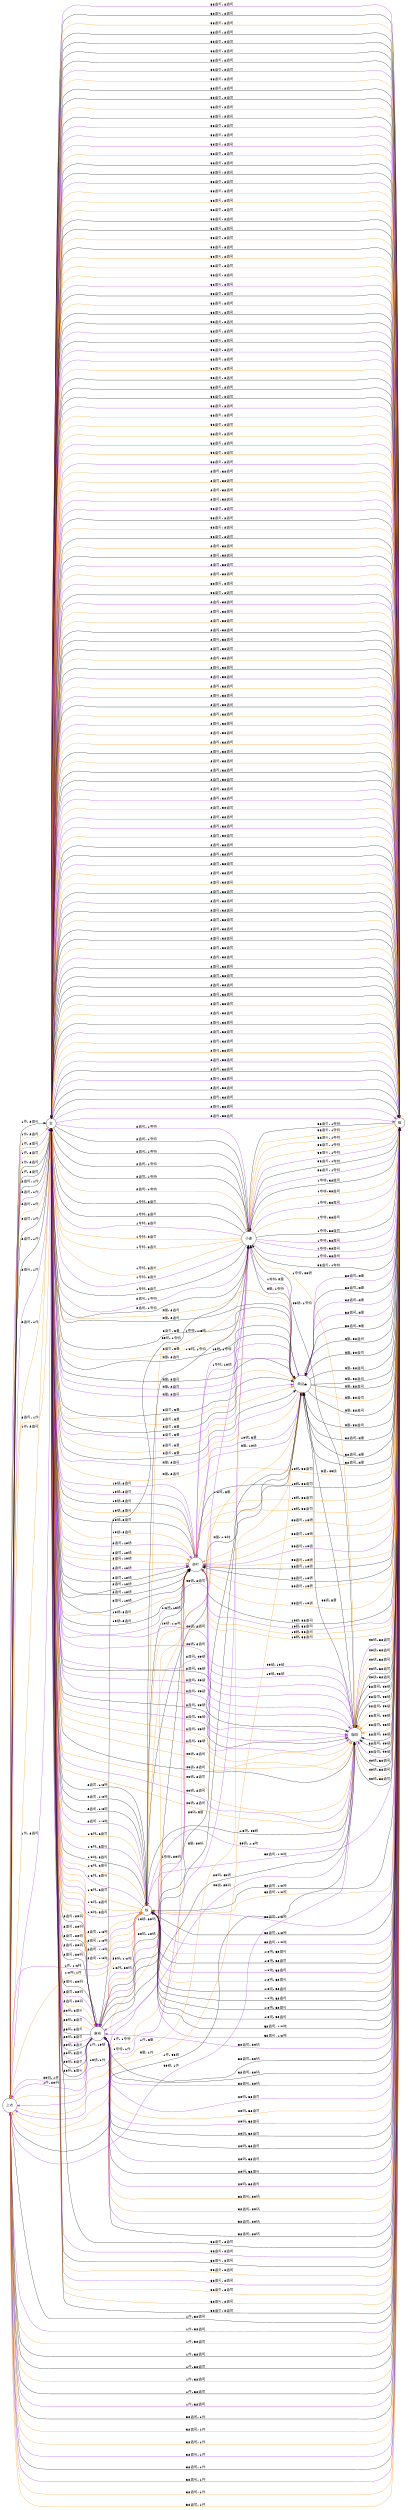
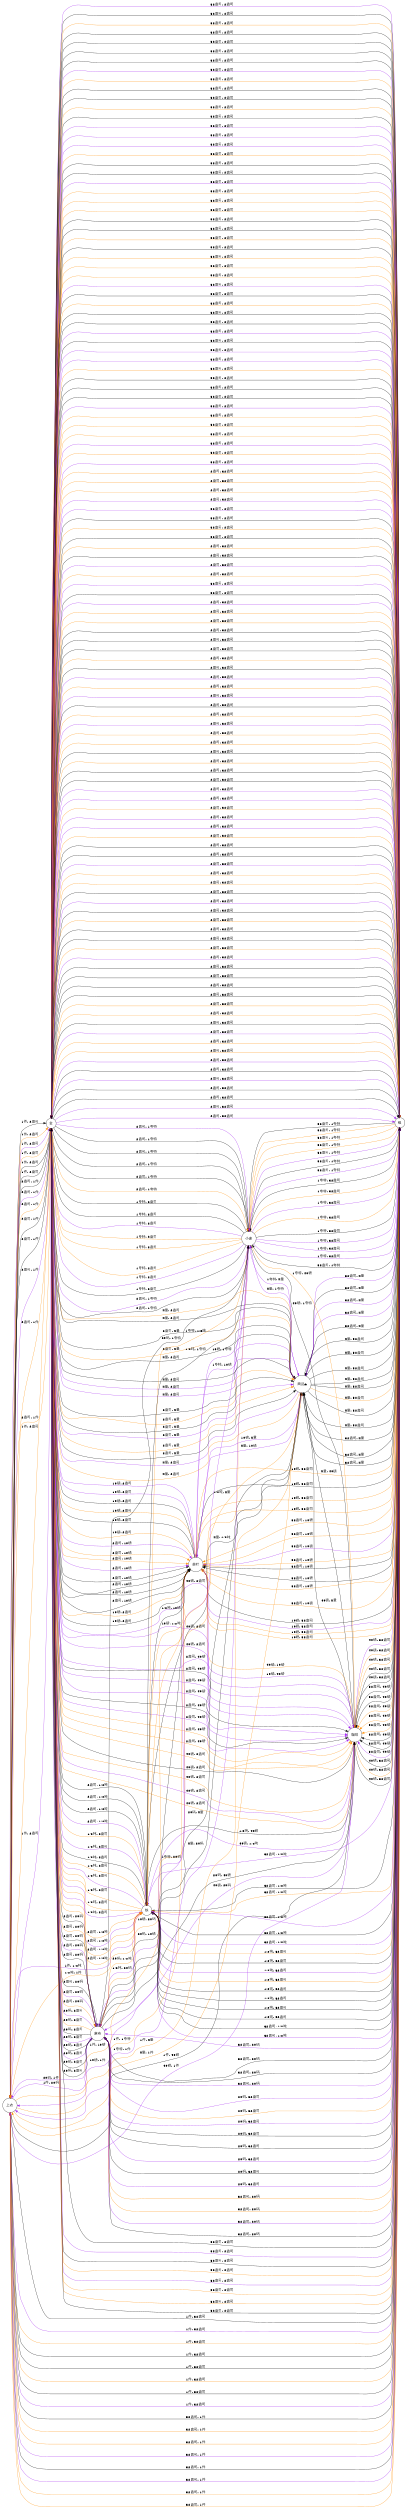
edge "商品A" -> "小麦": color black -> purple
edge "咖啡" -> "茶叶": color purple -> darkorange
